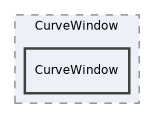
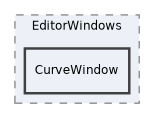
cluster "CurveWindow": label "CurveWindow" -> "EditorWindows"
